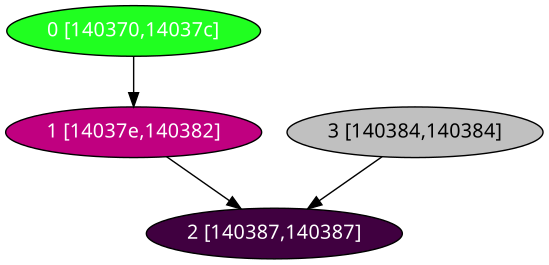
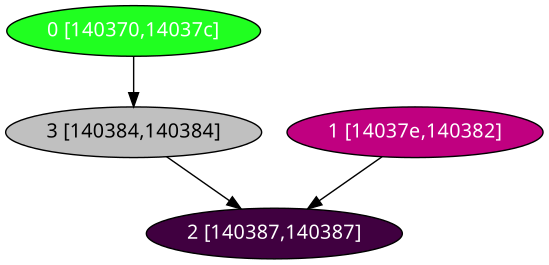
edge "0 [140370,14037c]" -> "1 [14037e,140382]": now "0 [140370,14037c]" -> "3 [140384,140384]"
